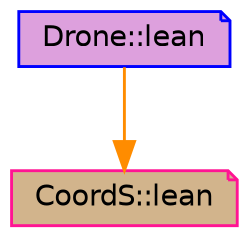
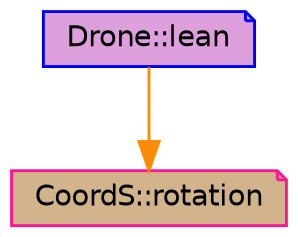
node "CoordS::lean": label "CoordS::lean" -> "CoordS::rotation"
